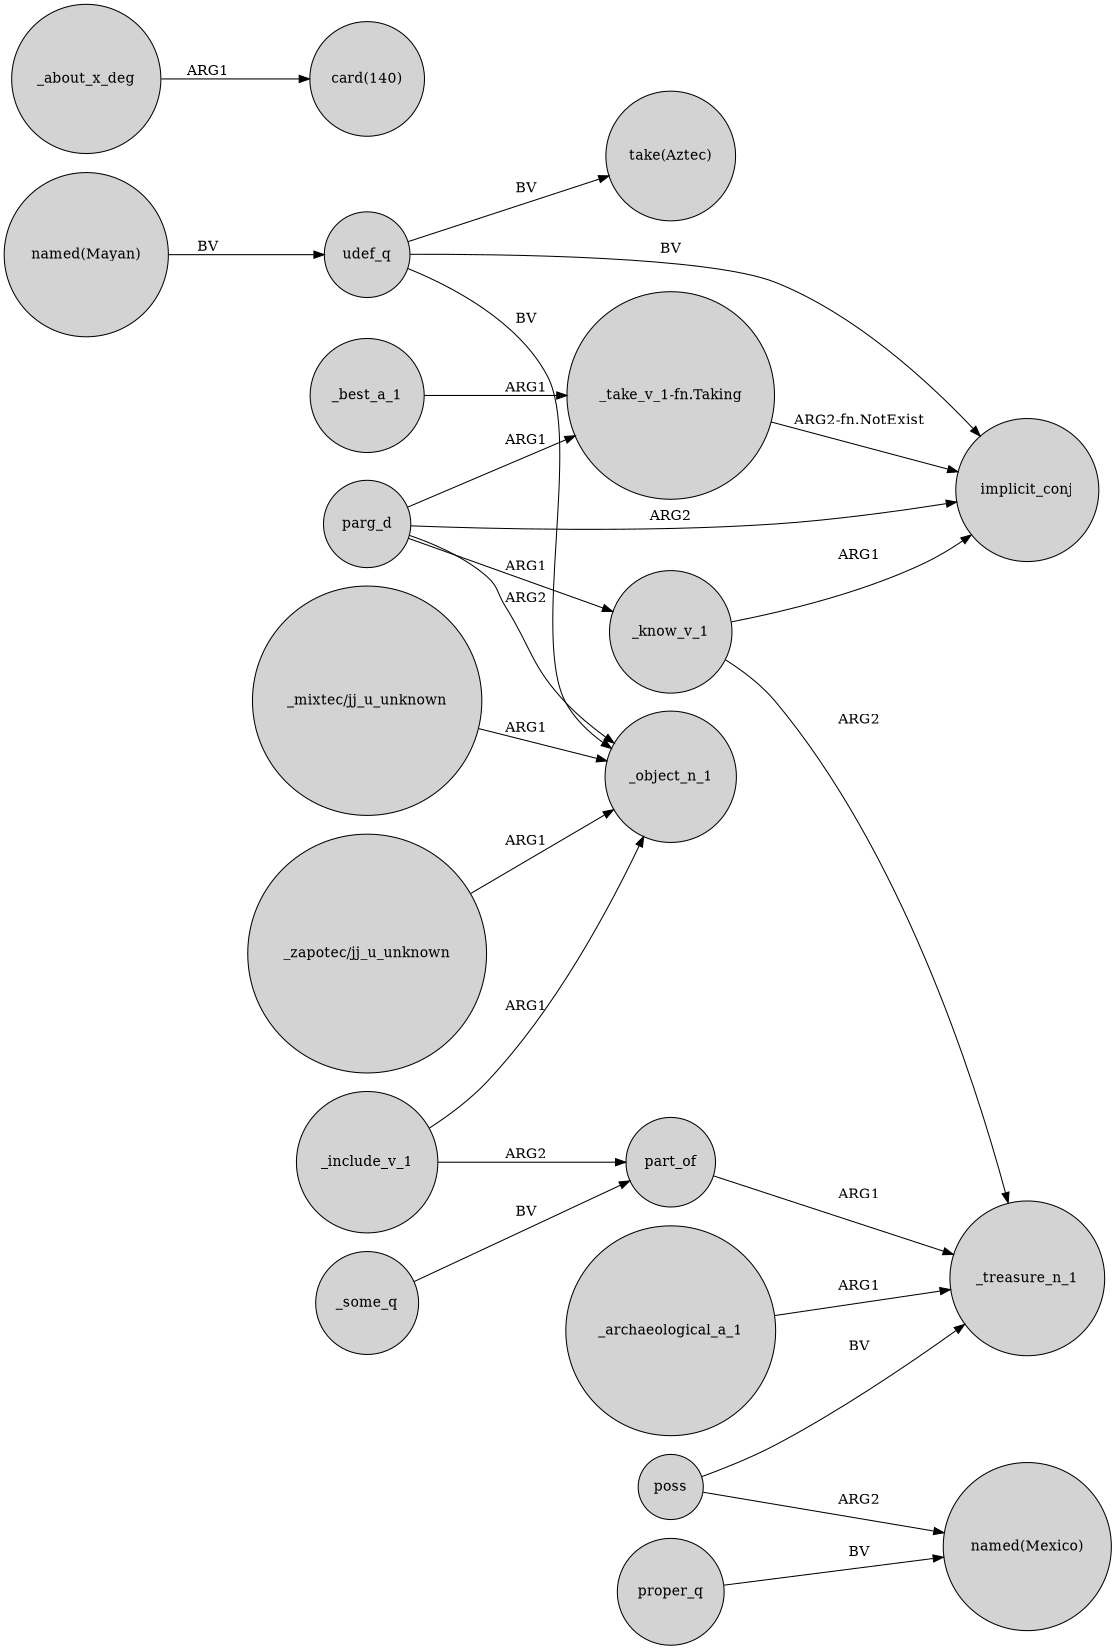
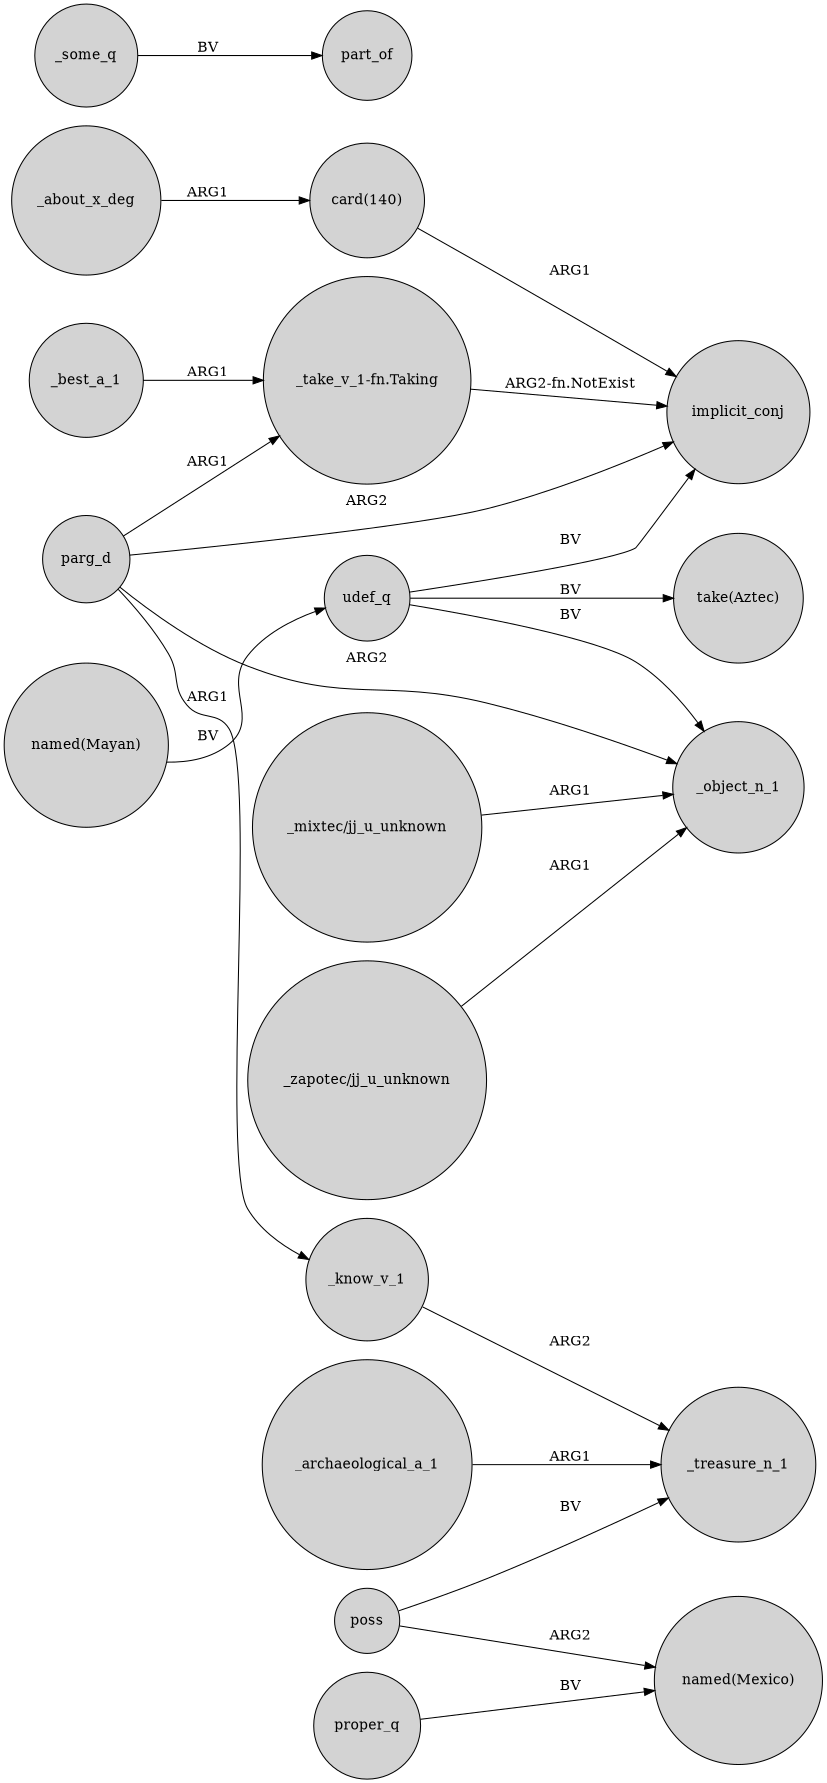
edge "_know_v_1" -> "implicit_conj": now "card(140)" -> "implicit_conj"
node "_include_v_1": removed
edge "part_of" -> "_treasure_n_1": removed, label "ARG1"
